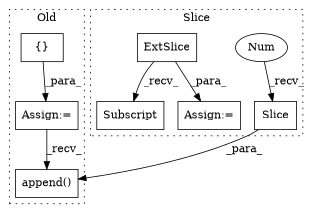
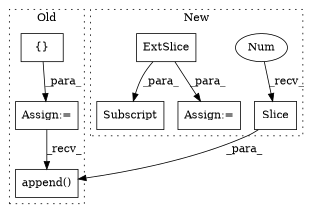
cluster "Slice": label "Slice" -> "New"
edge "ExtSlice" -> "Subscript": label "_recv_" -> "_para_"
